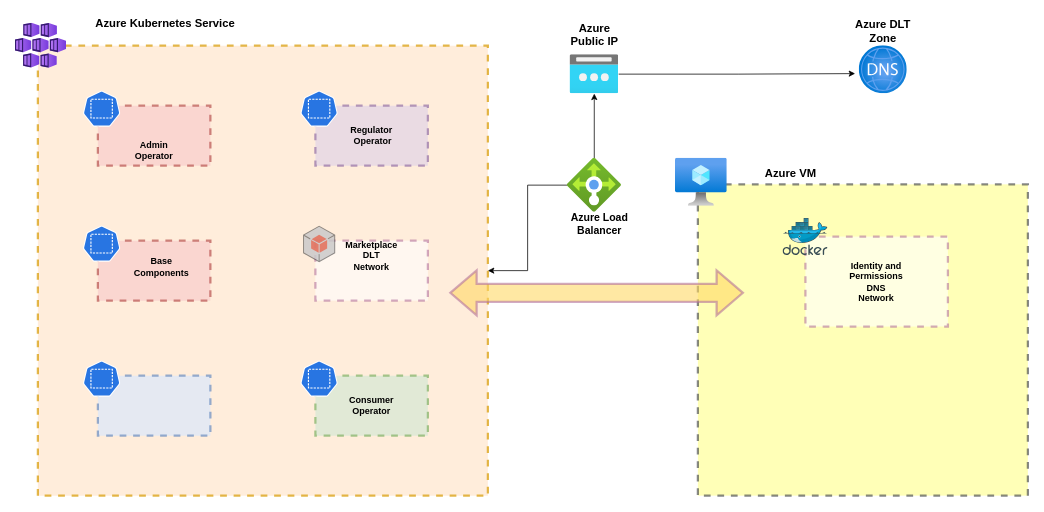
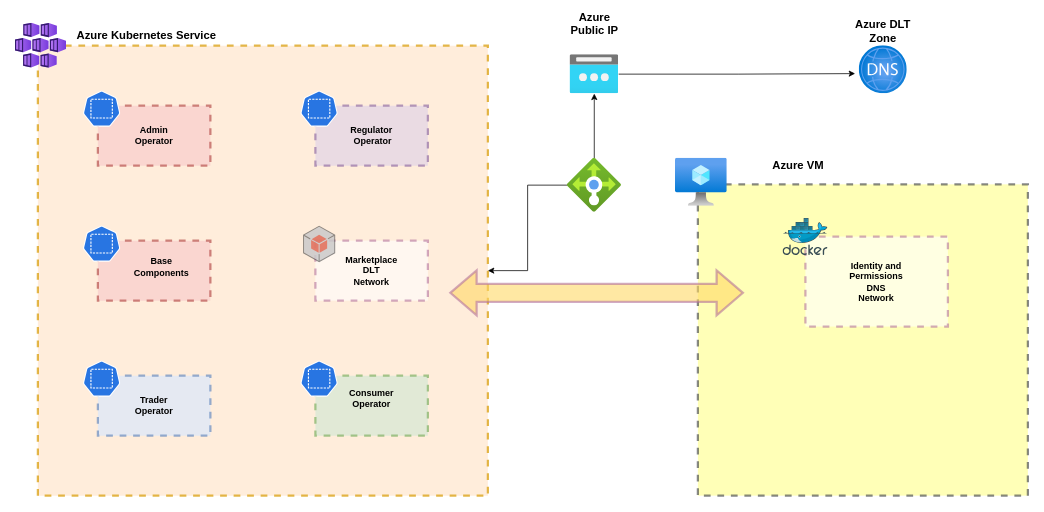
node "Azure Kubernetes Service": moved (165, 23) -> (147, 34)
node "Azure Public IP": moved (594, 34) -> (594, 23)
node "Admin Operator": moved (154, 150) -> (154, 135)
node "Azure VM": moved (791, 172) -> (798, 165)
node "Azure Load Balancer": removed
node "Marketplace DLT Network": moved (372, 255) -> (372, 270)
node "Trader Operator": added
node "Consumer Operator": moved (372, 405) -> (372, 398)
